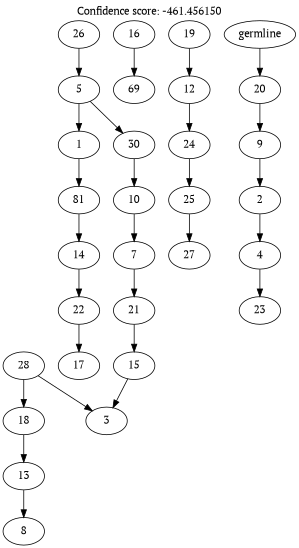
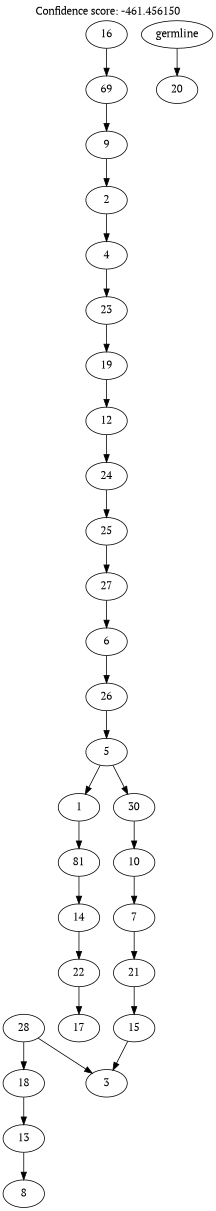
edge "20" -> "9": now "69" -> "9"
edge "23" -> "19": added
node "6": added
